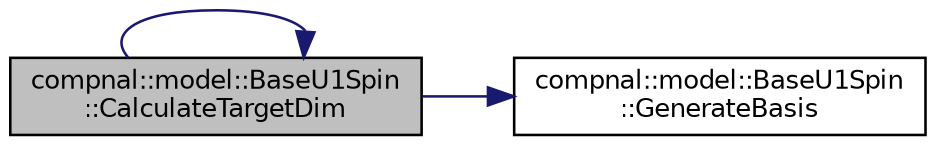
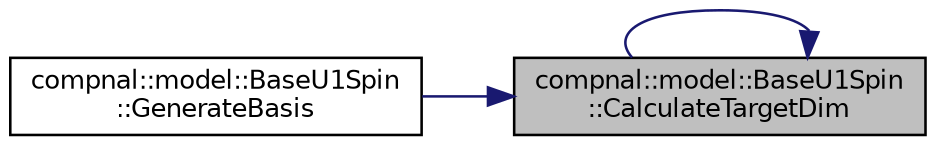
edge "compnal::model::BaseU1Spin ::CalculateTargetDim" -> "compnal::model::BaseU1Spin ::GenerateBasis": reversed
